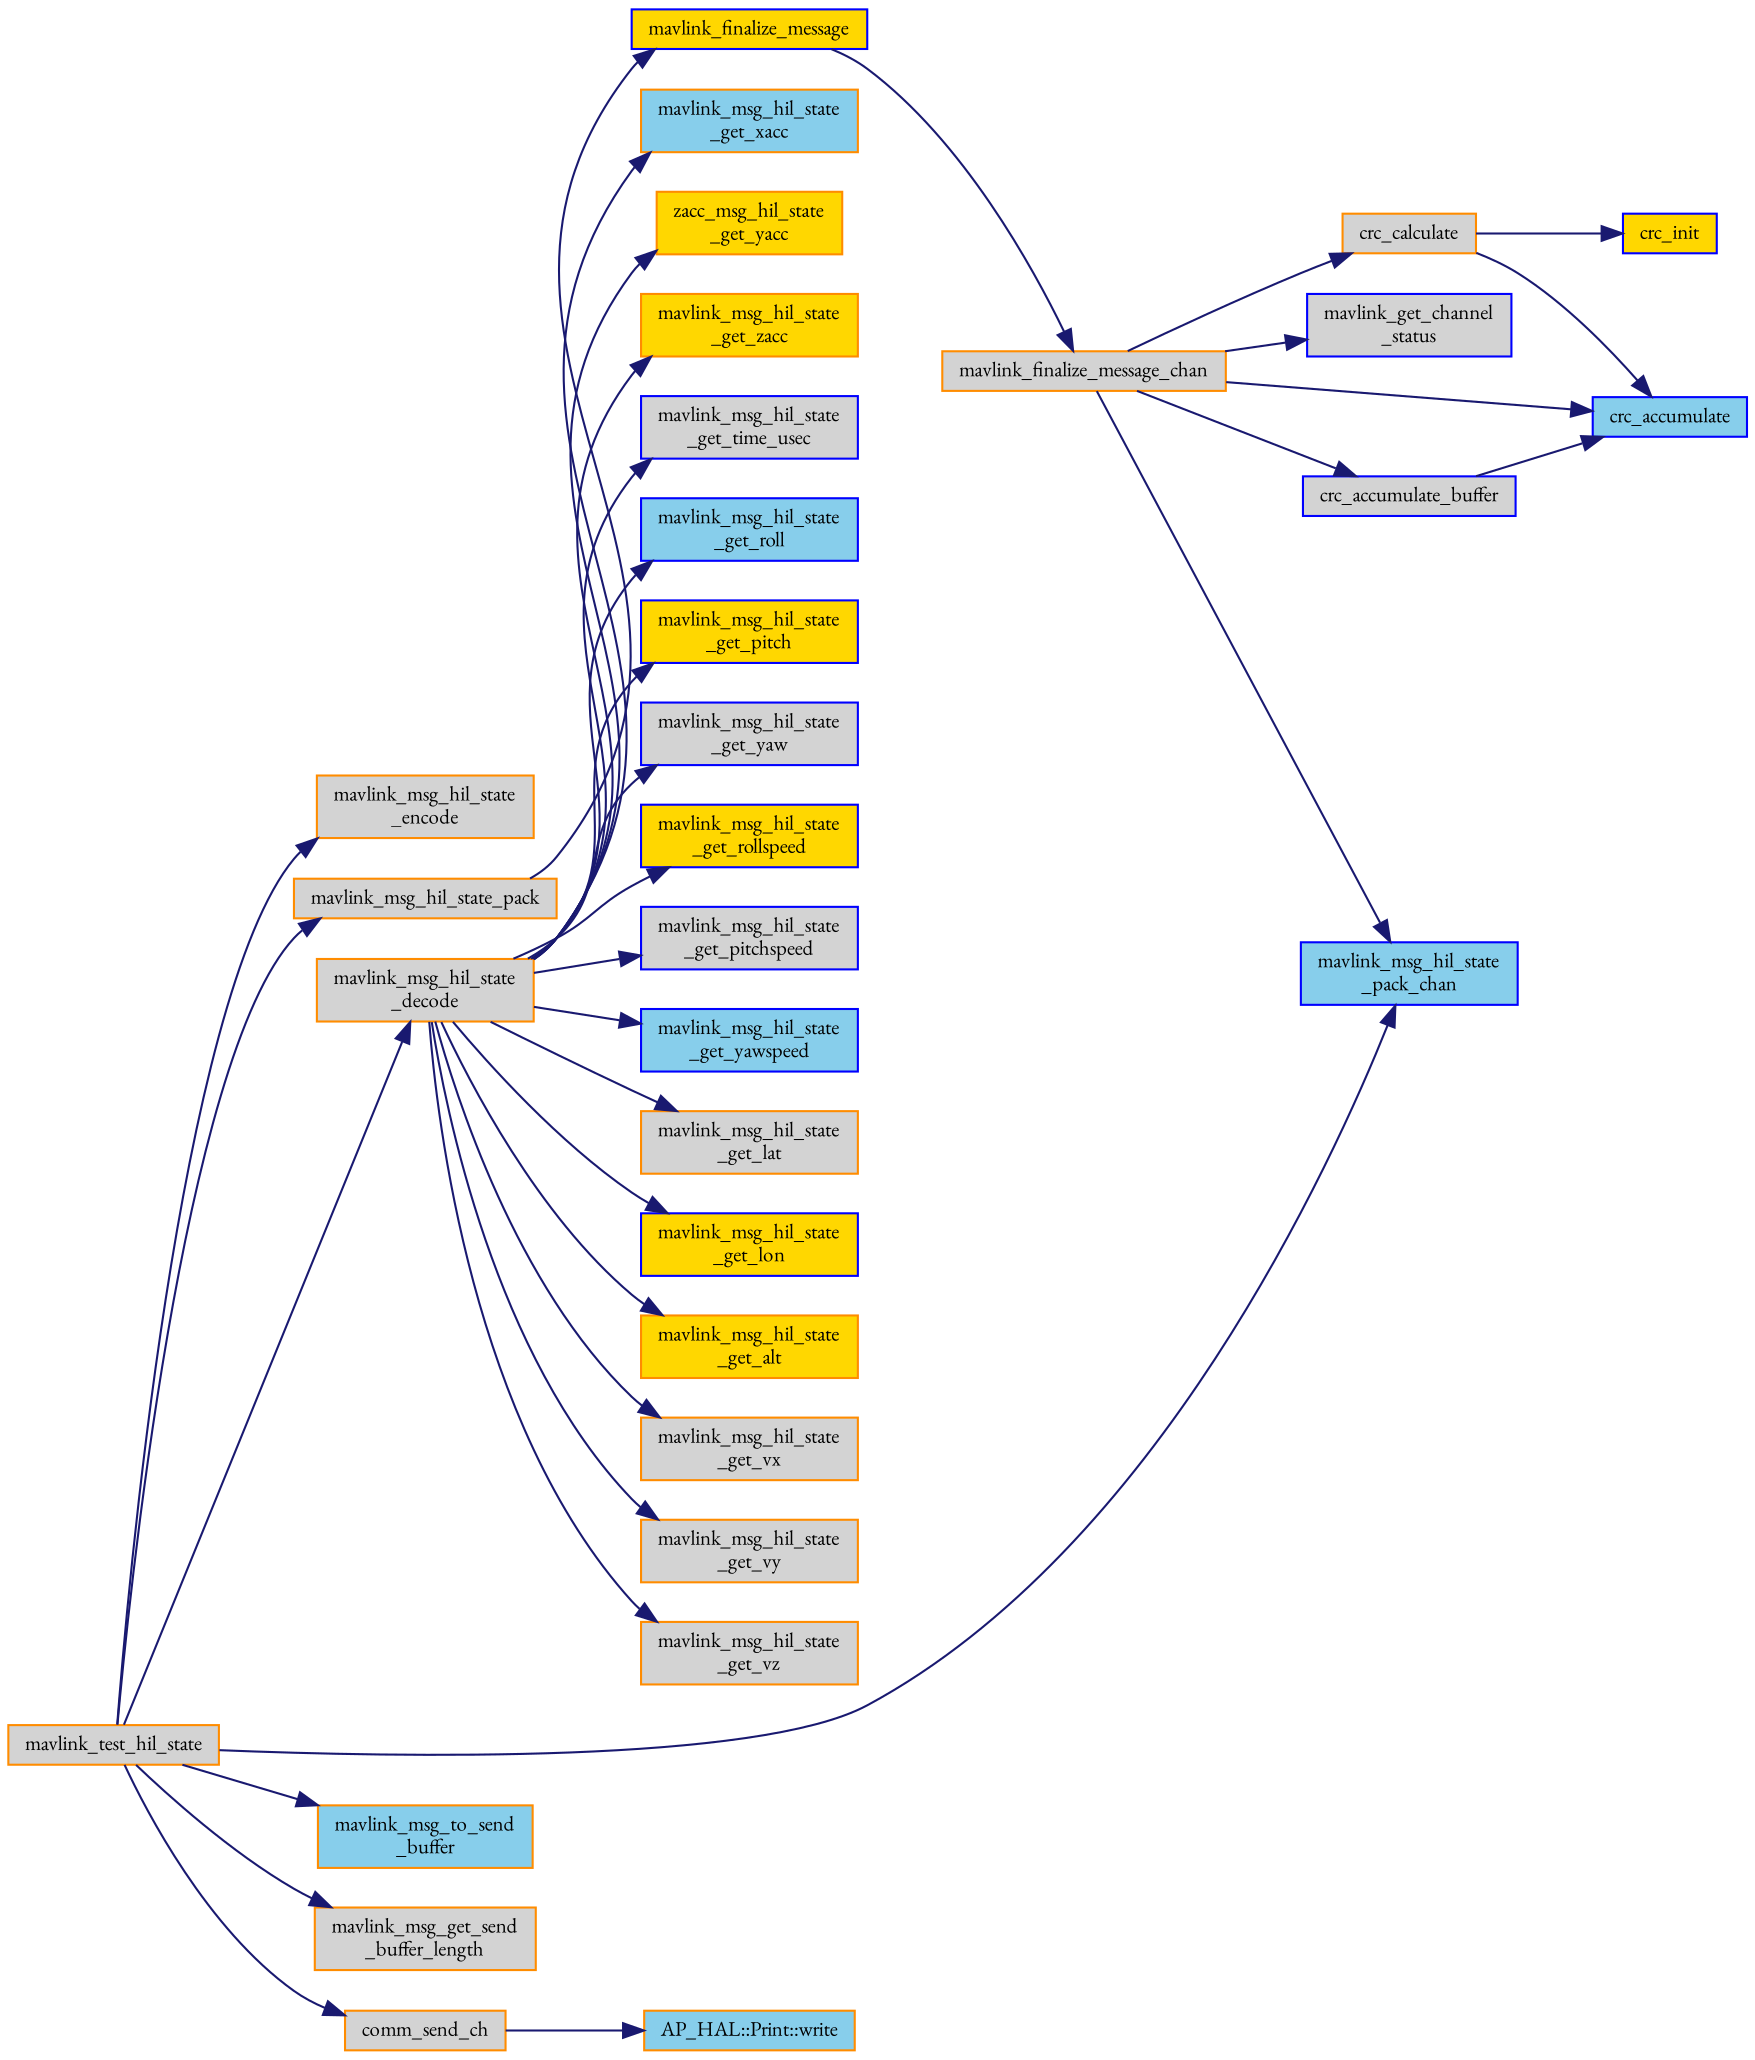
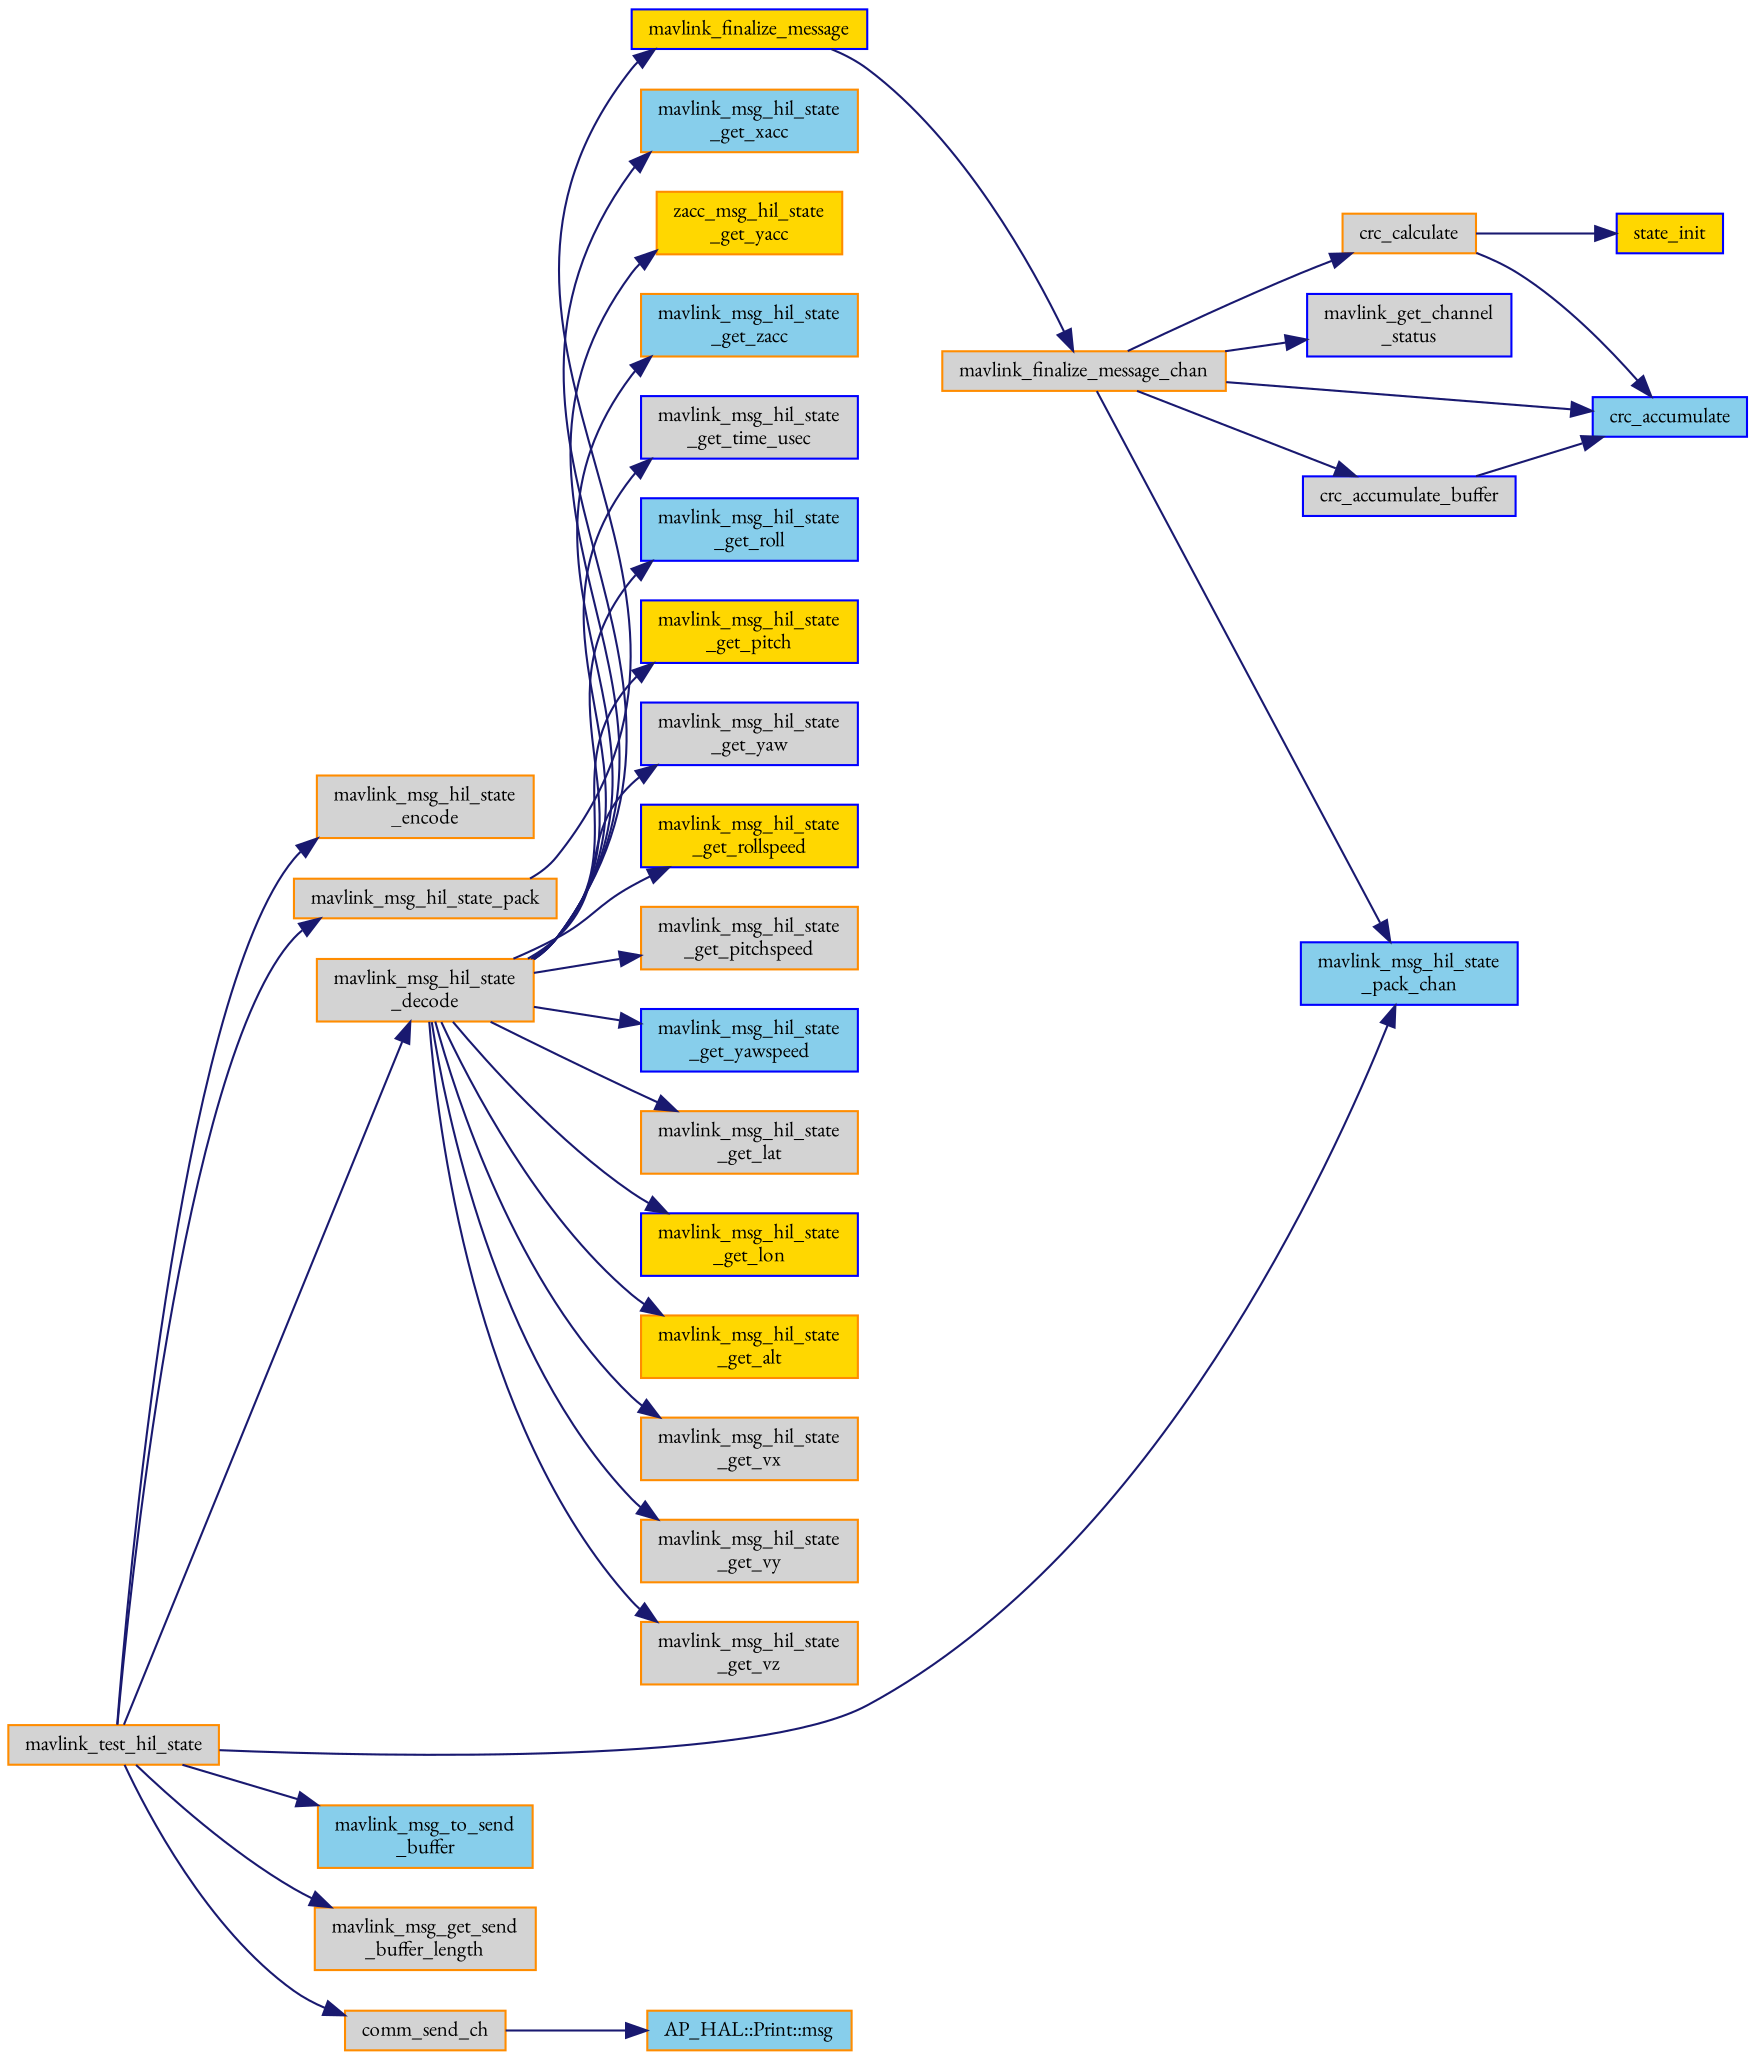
node "crc_init": label "crc_init" -> "state_init"
node "mavlink_msg_hil_state _get_zacc": fillcolor gold -> skyblue
node "mavlink_msg_hil_state _get_pitchspeed": color blue -> darkorange
node "AP_HAL::Print::write": label "AP_HAL::Print::write" -> "AP_HAL::Print::msg"
